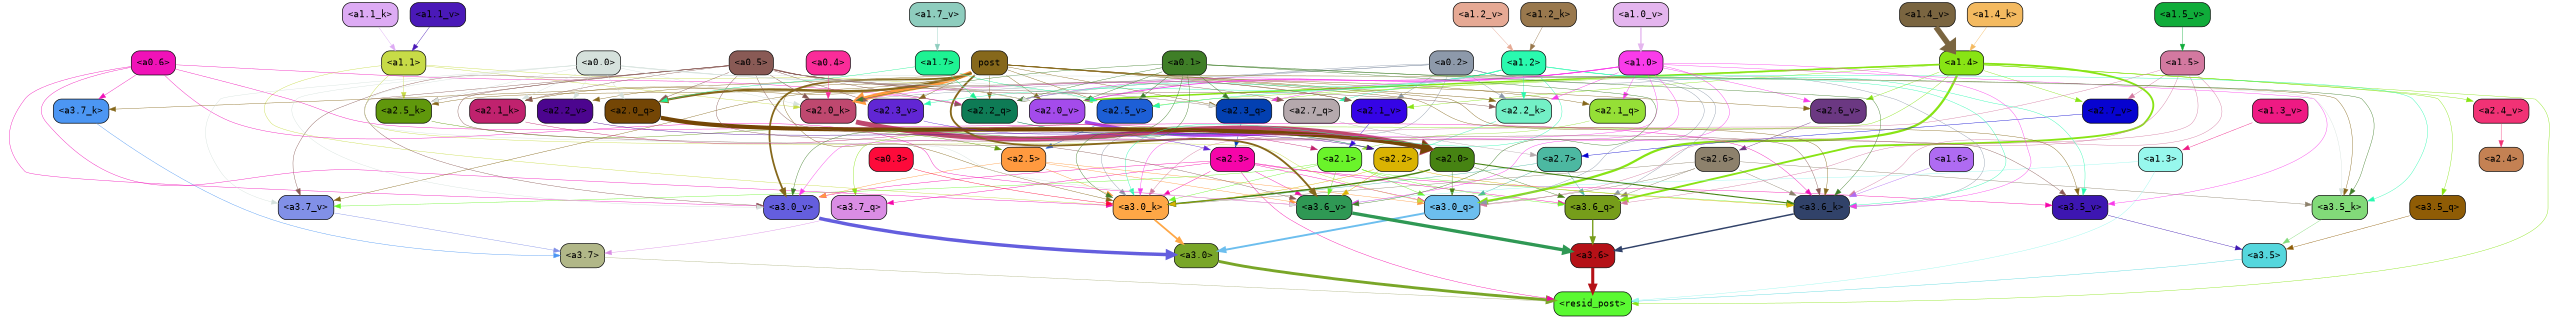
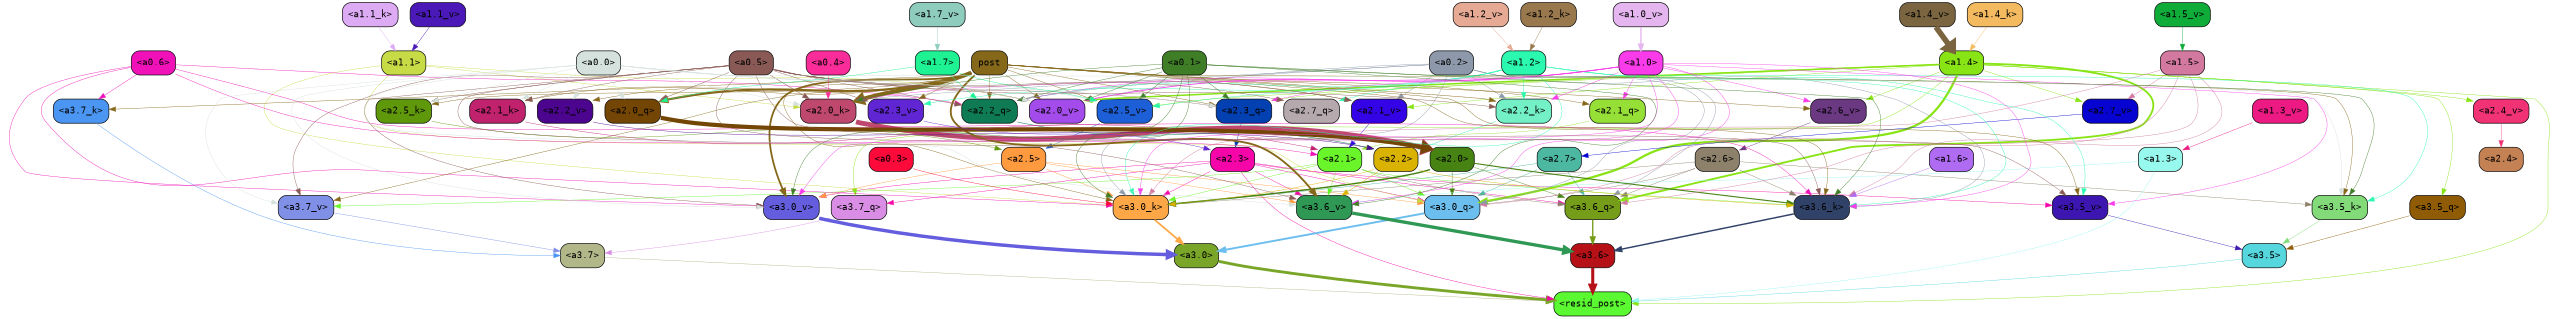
edge "<a1.1>" -> "<a2.5_k>": removed
edge "post" -> "<a2.0_k>": color #ff9a3f -> #86681b
edge "<a2.0_v>" -> "<a2.0>": removed
edge "<a2.7_q>" -> "<a2.7>": removed
edge "<a0.6>" -> "<a3.6_v>": now "<a0.6>" -> "<a2.1>"
edge "<a2.1>" -> "<a3.6_q>": color #6af42a -> #8d816c
